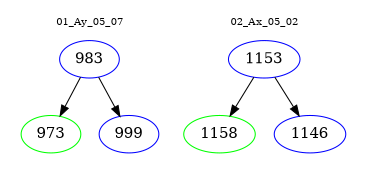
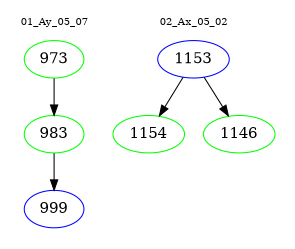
node "983": color blue -> green
edge "983" -> "973": reversed
node "1158": label "1158" -> "1154"
node "1146": color blue -> green
